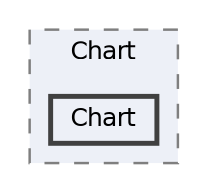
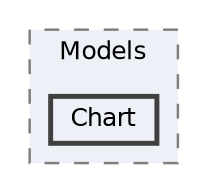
cluster "Chart": label "Chart" -> "Models"
